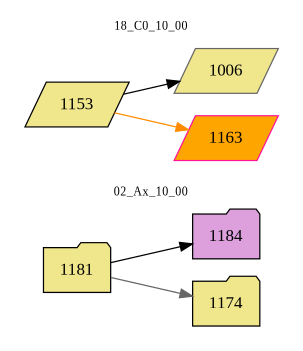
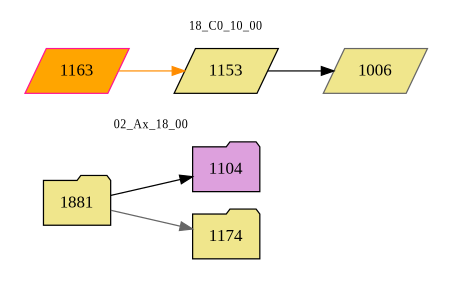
edge "1153" -> "1163": reversed
cluster "02_Ax_10_00": label "02_Ax_10_00" -> "02_Ax_18_00"
node "1184": label "1184" -> "1104"
node "1181": label "1181" -> "1881"
